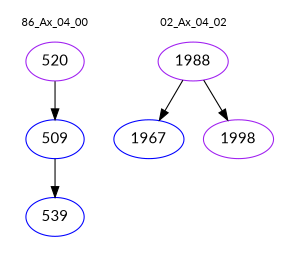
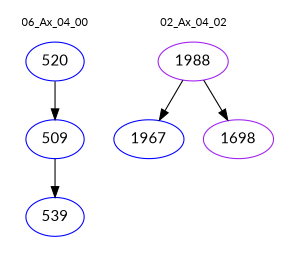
cluster "86_Ax_04_00": label "86_Ax_04_00" -> "06_Ax_04_00"
node "520": color purple -> blue
node "1998": label "1998" -> "1698"
